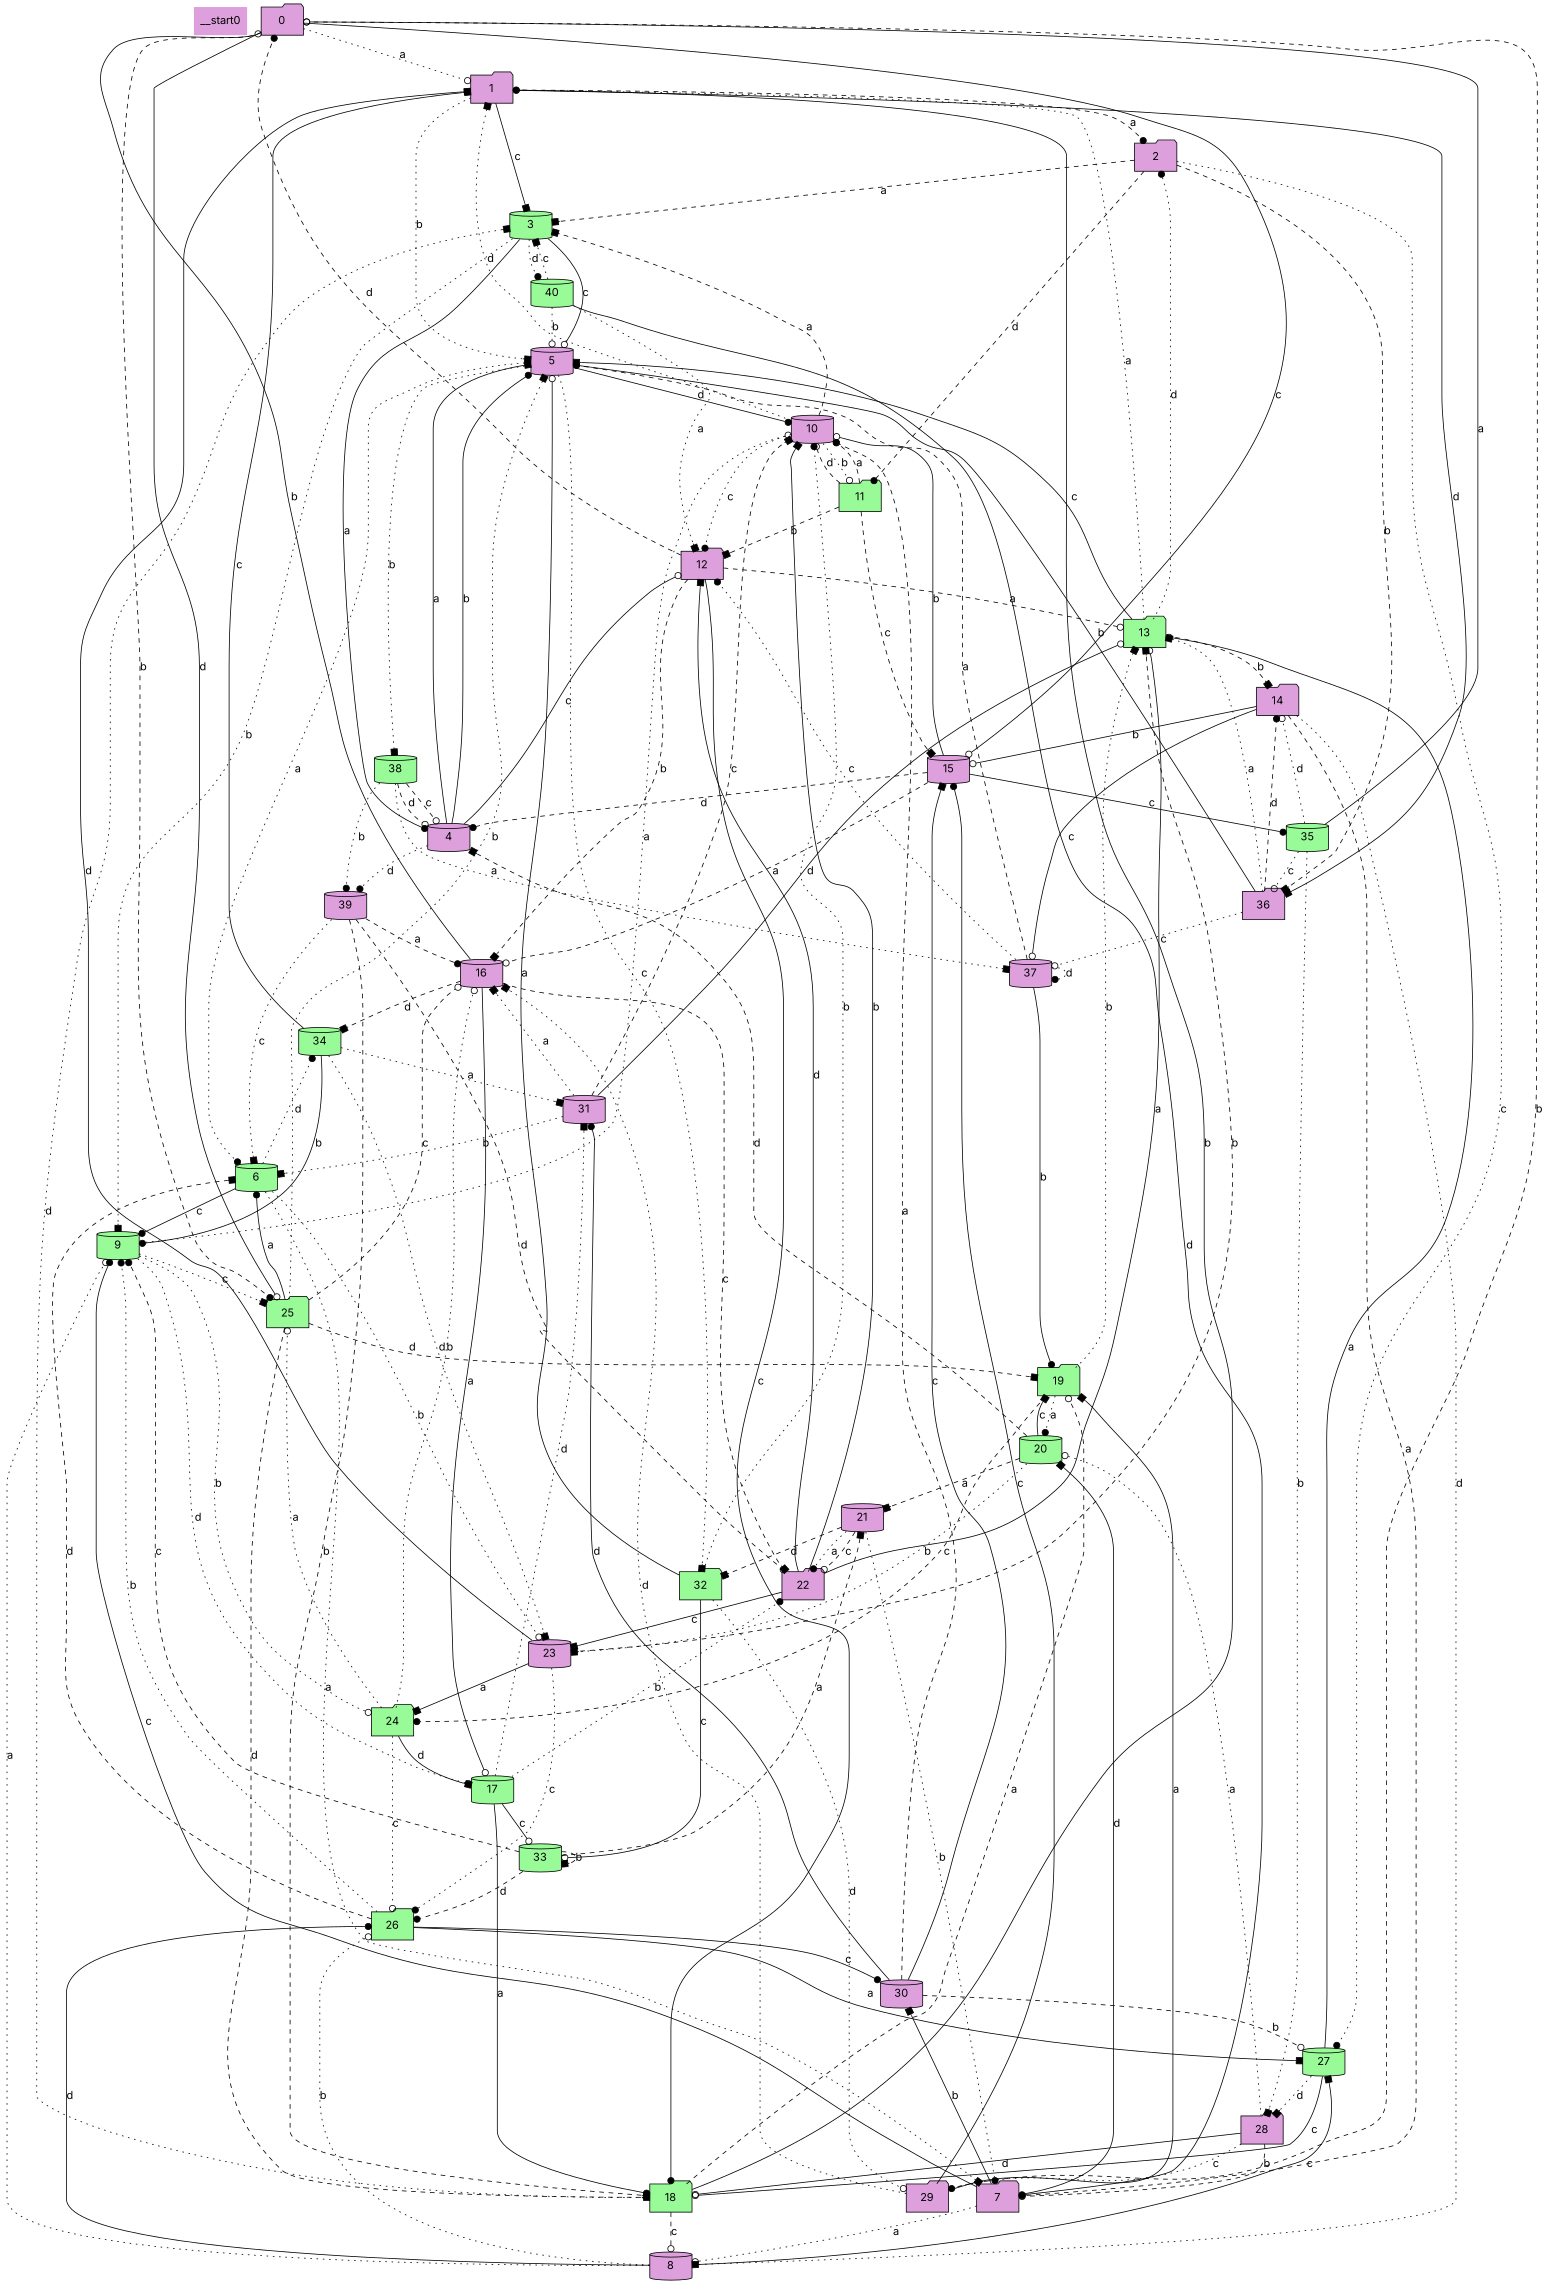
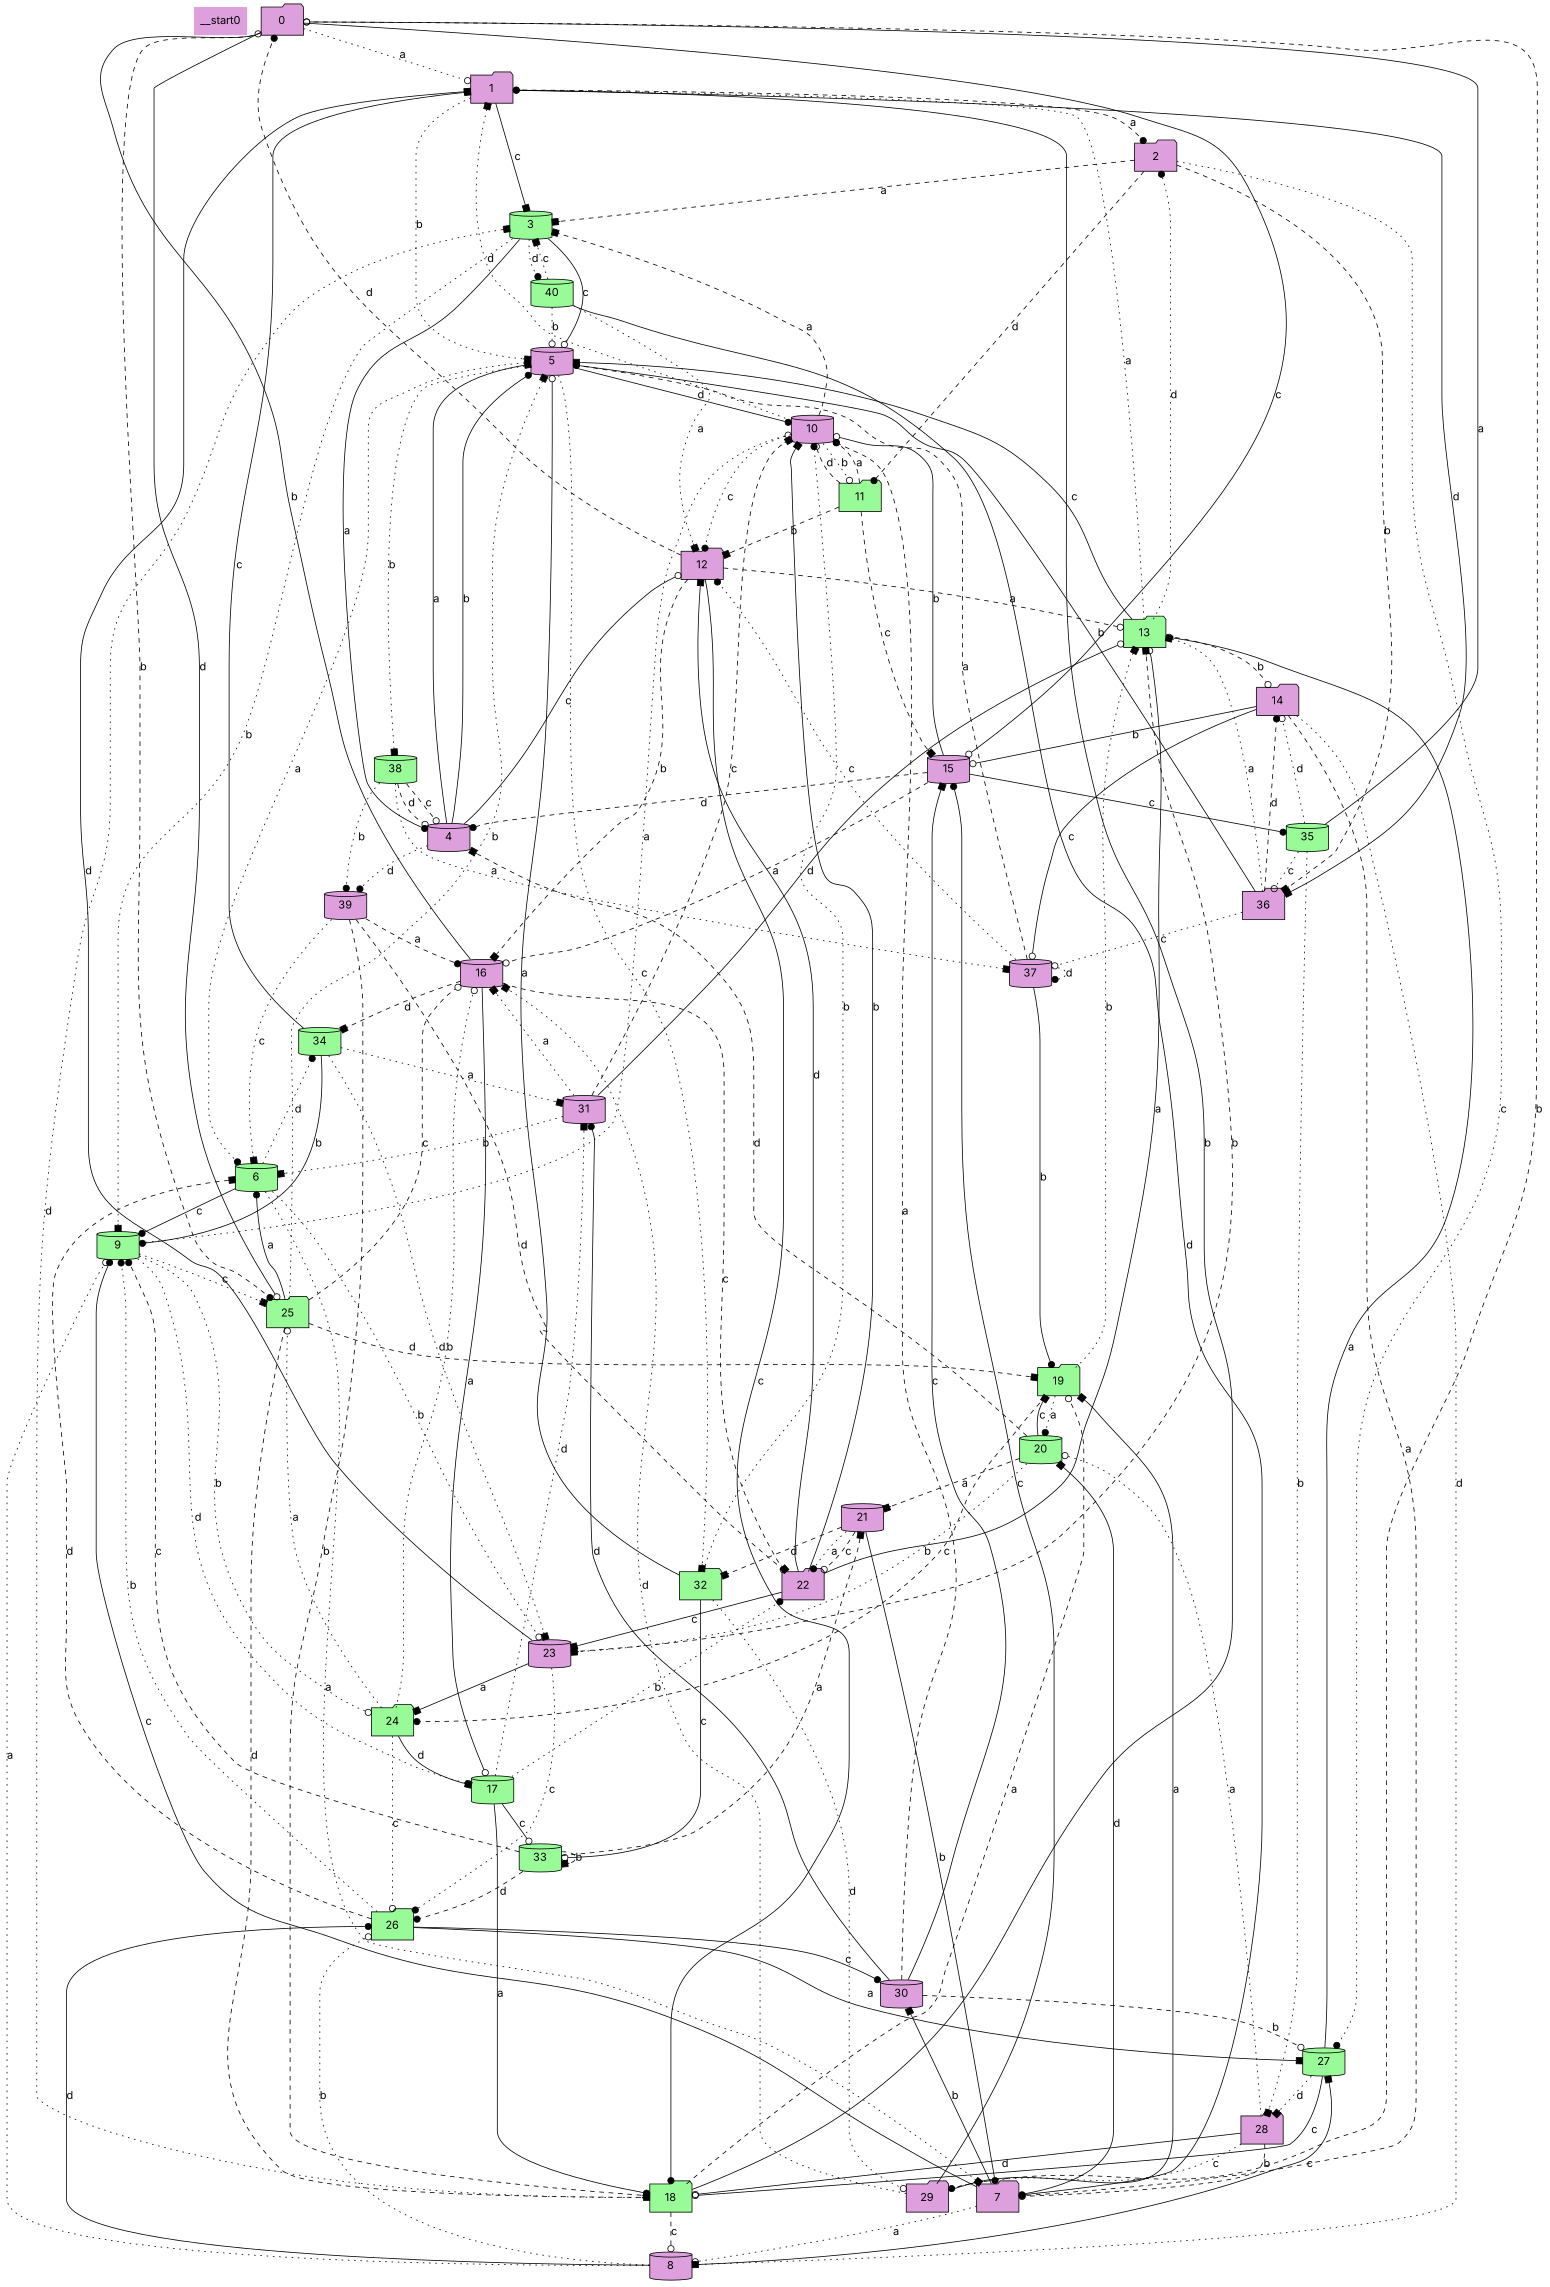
edge "13" -> "14": arrowhead box -> odot
edge "21" -> "7": style dotted -> solid
